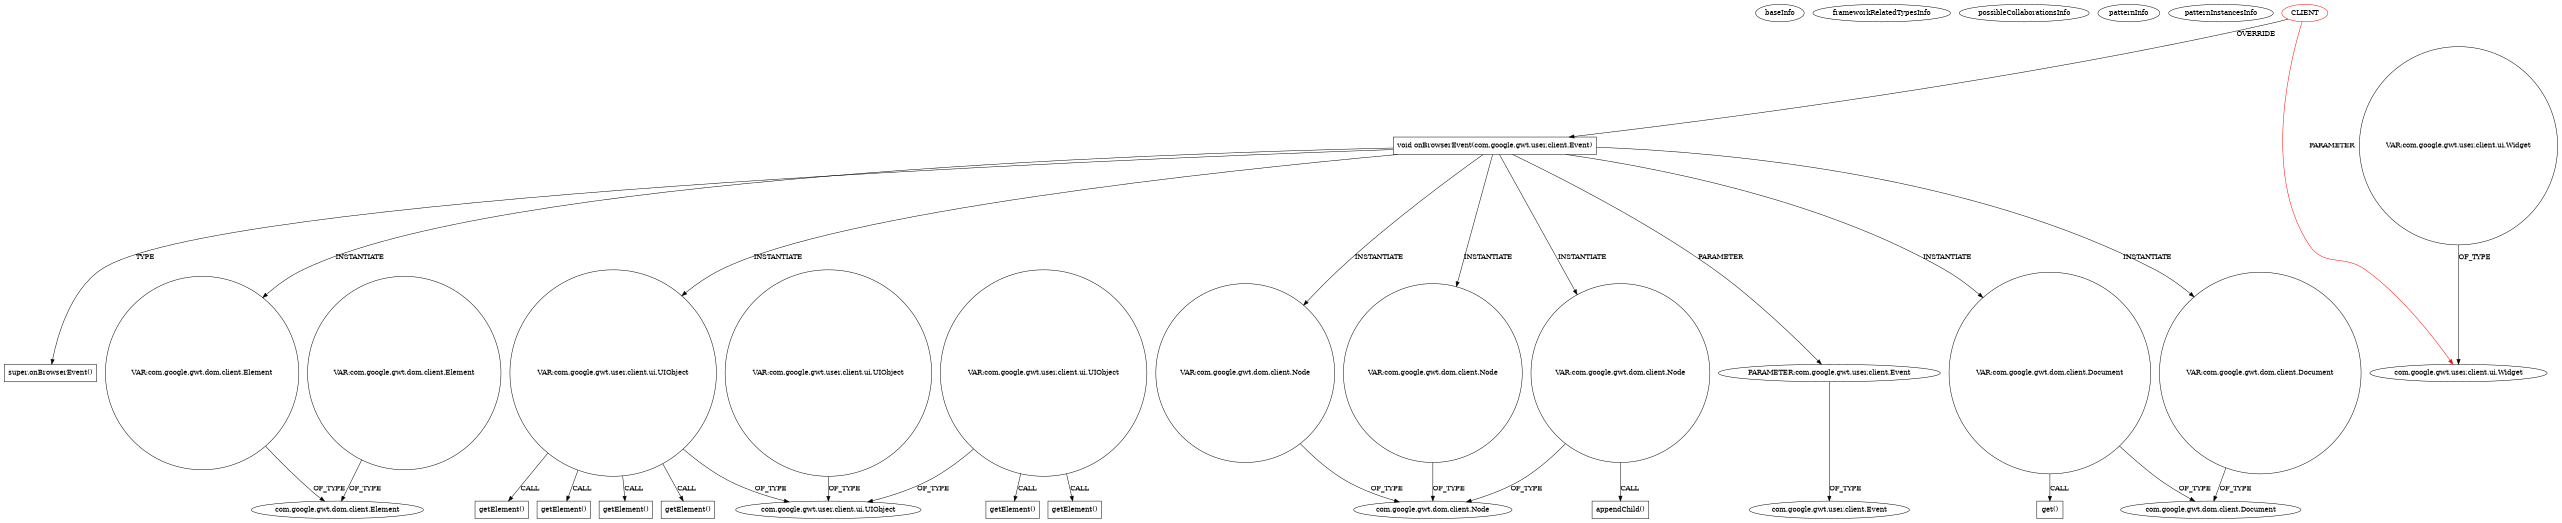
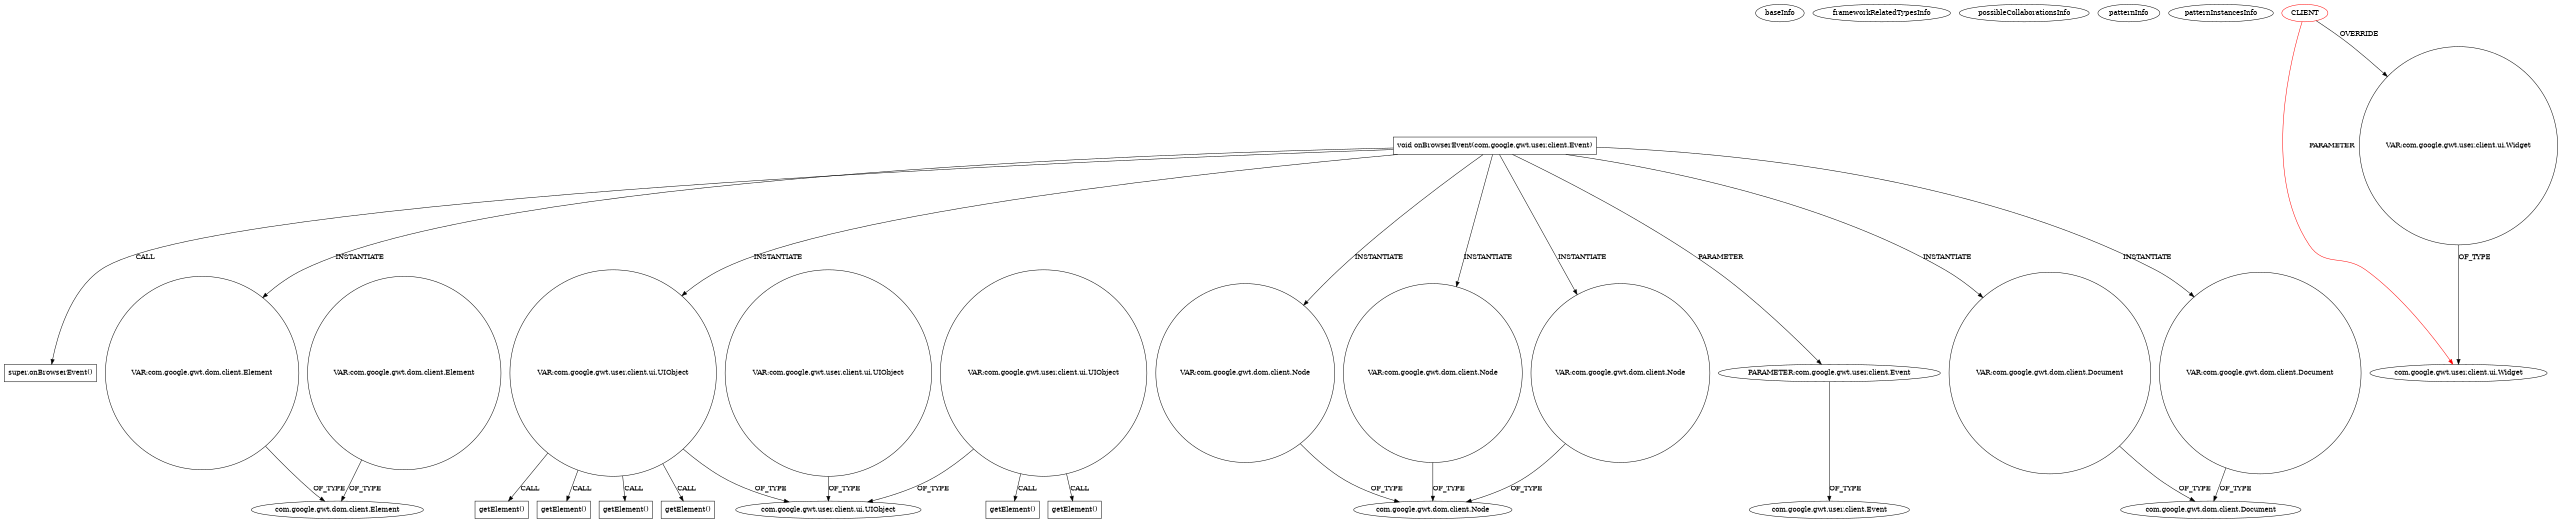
edge "CLIENT" -> "void onBrowserEvent(com.google.gwt.user.client.Event)": now "CLIENT" -> "VAR:com.google.gwt.user.client.ui.Widget"
edge "void onBrowserEvent(com.google.gwt.user.client.Event)" -> "super.onBrowserEvent()": label "TYPE" -> "CALL"
node "appendChild()": removed
node "get()": removed
